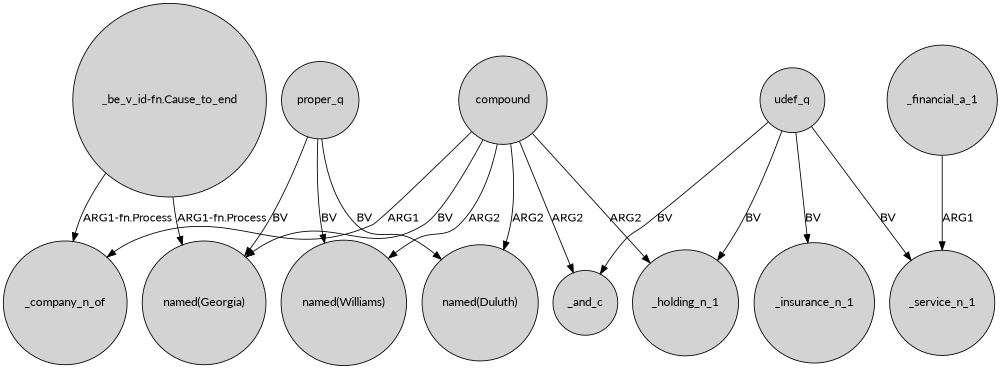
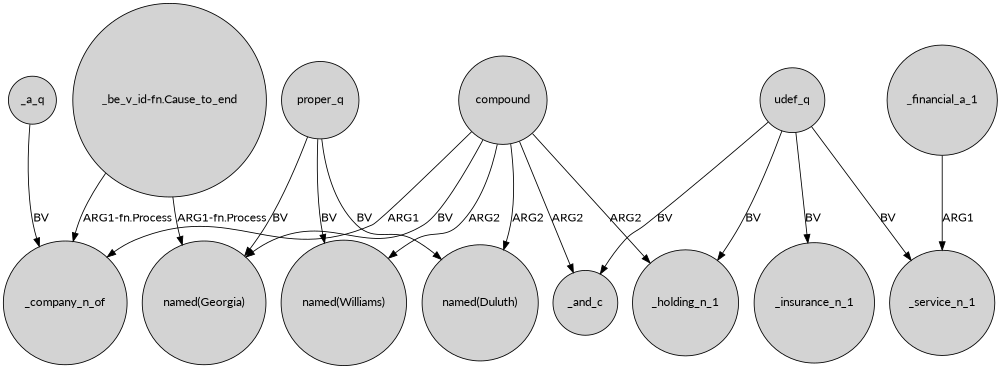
node "_a_q": added
